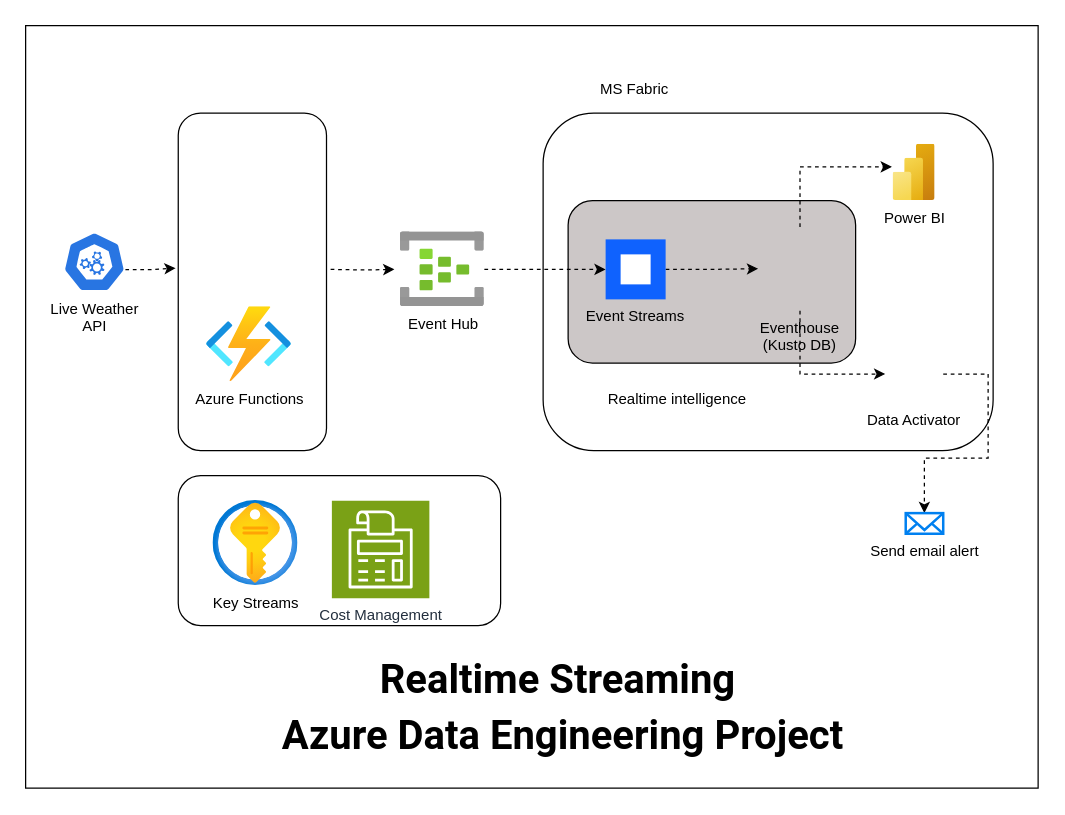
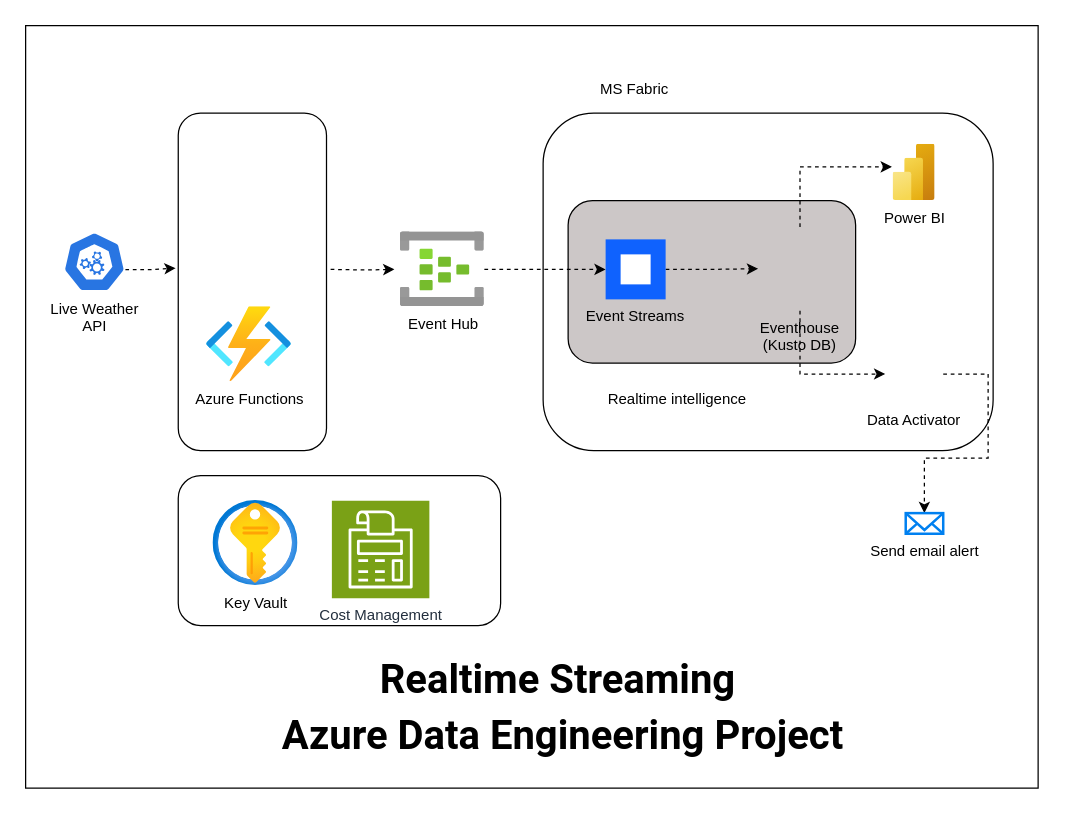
node "Key Streams": label "Key Streams" -> "Key Vault"
